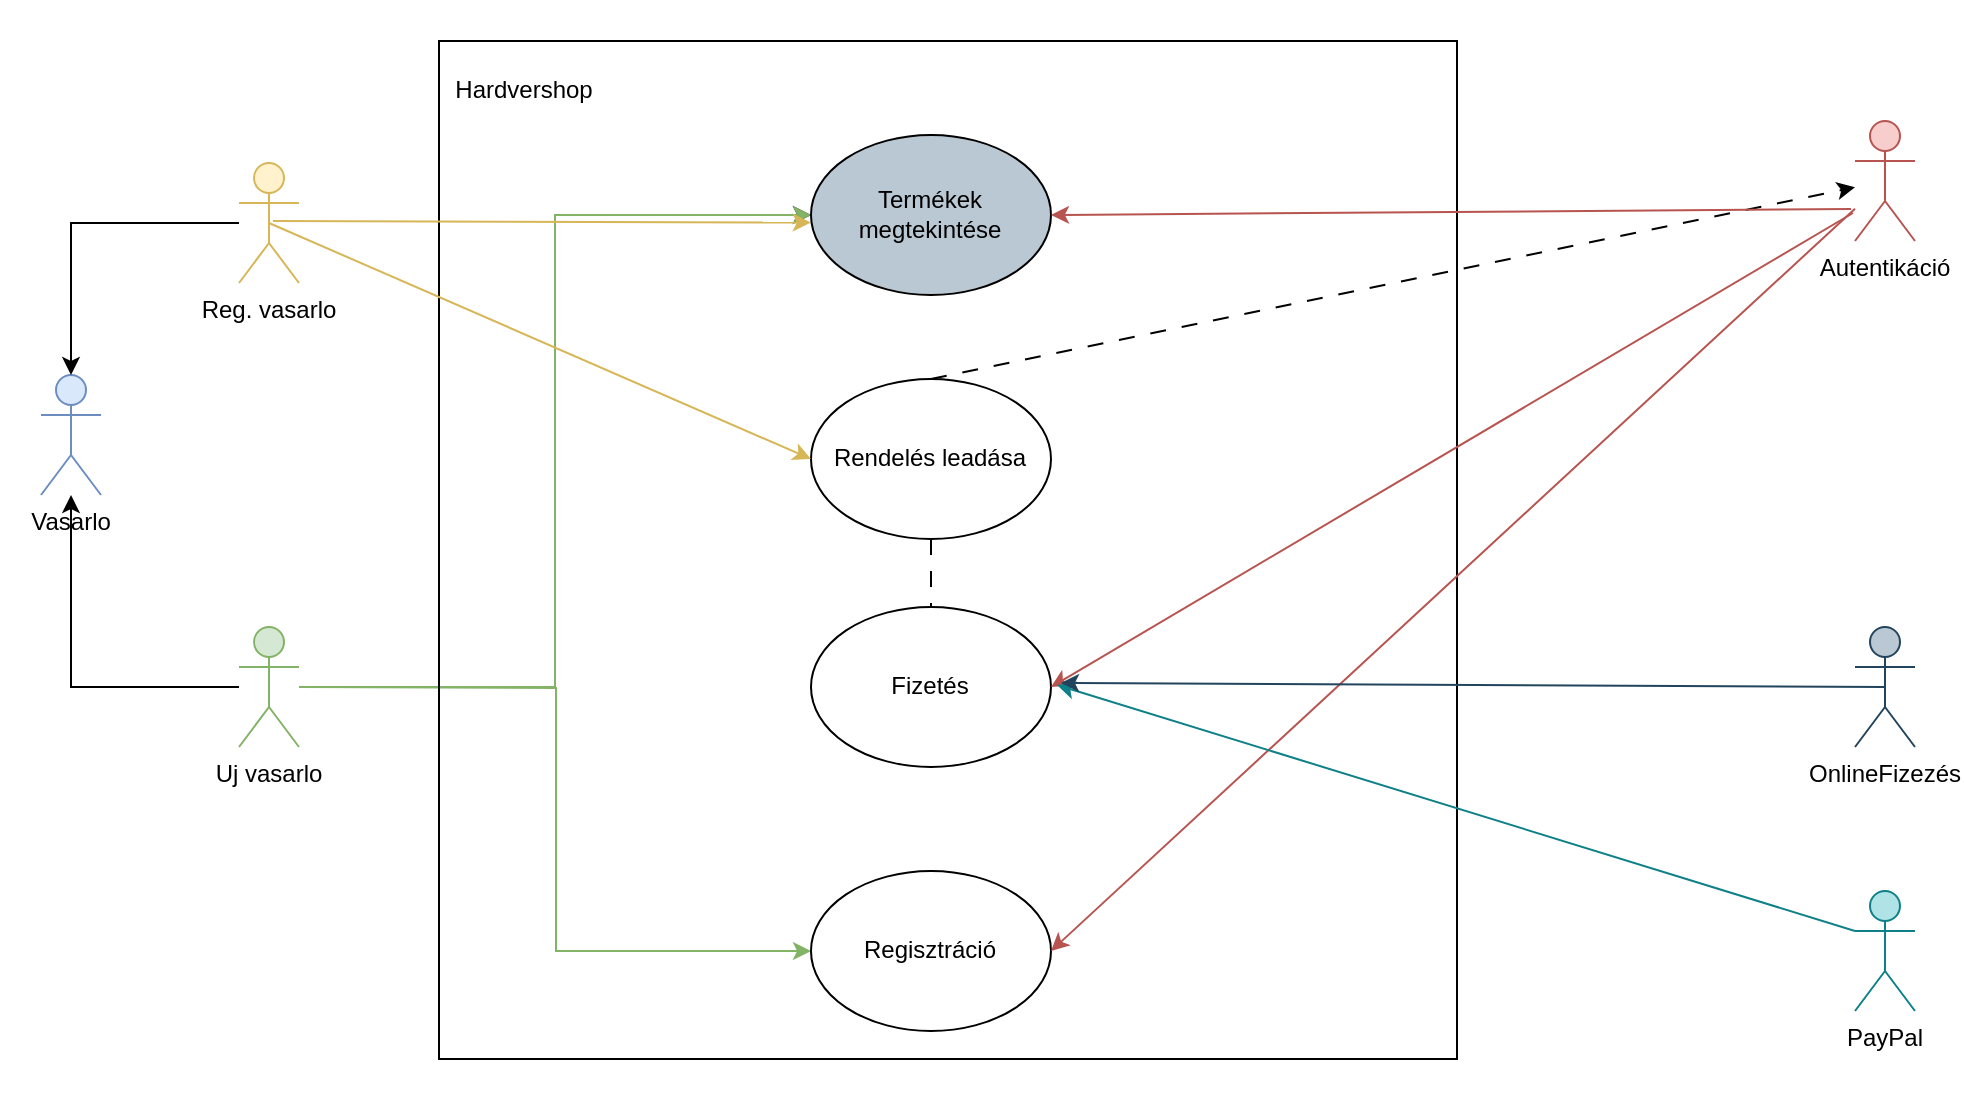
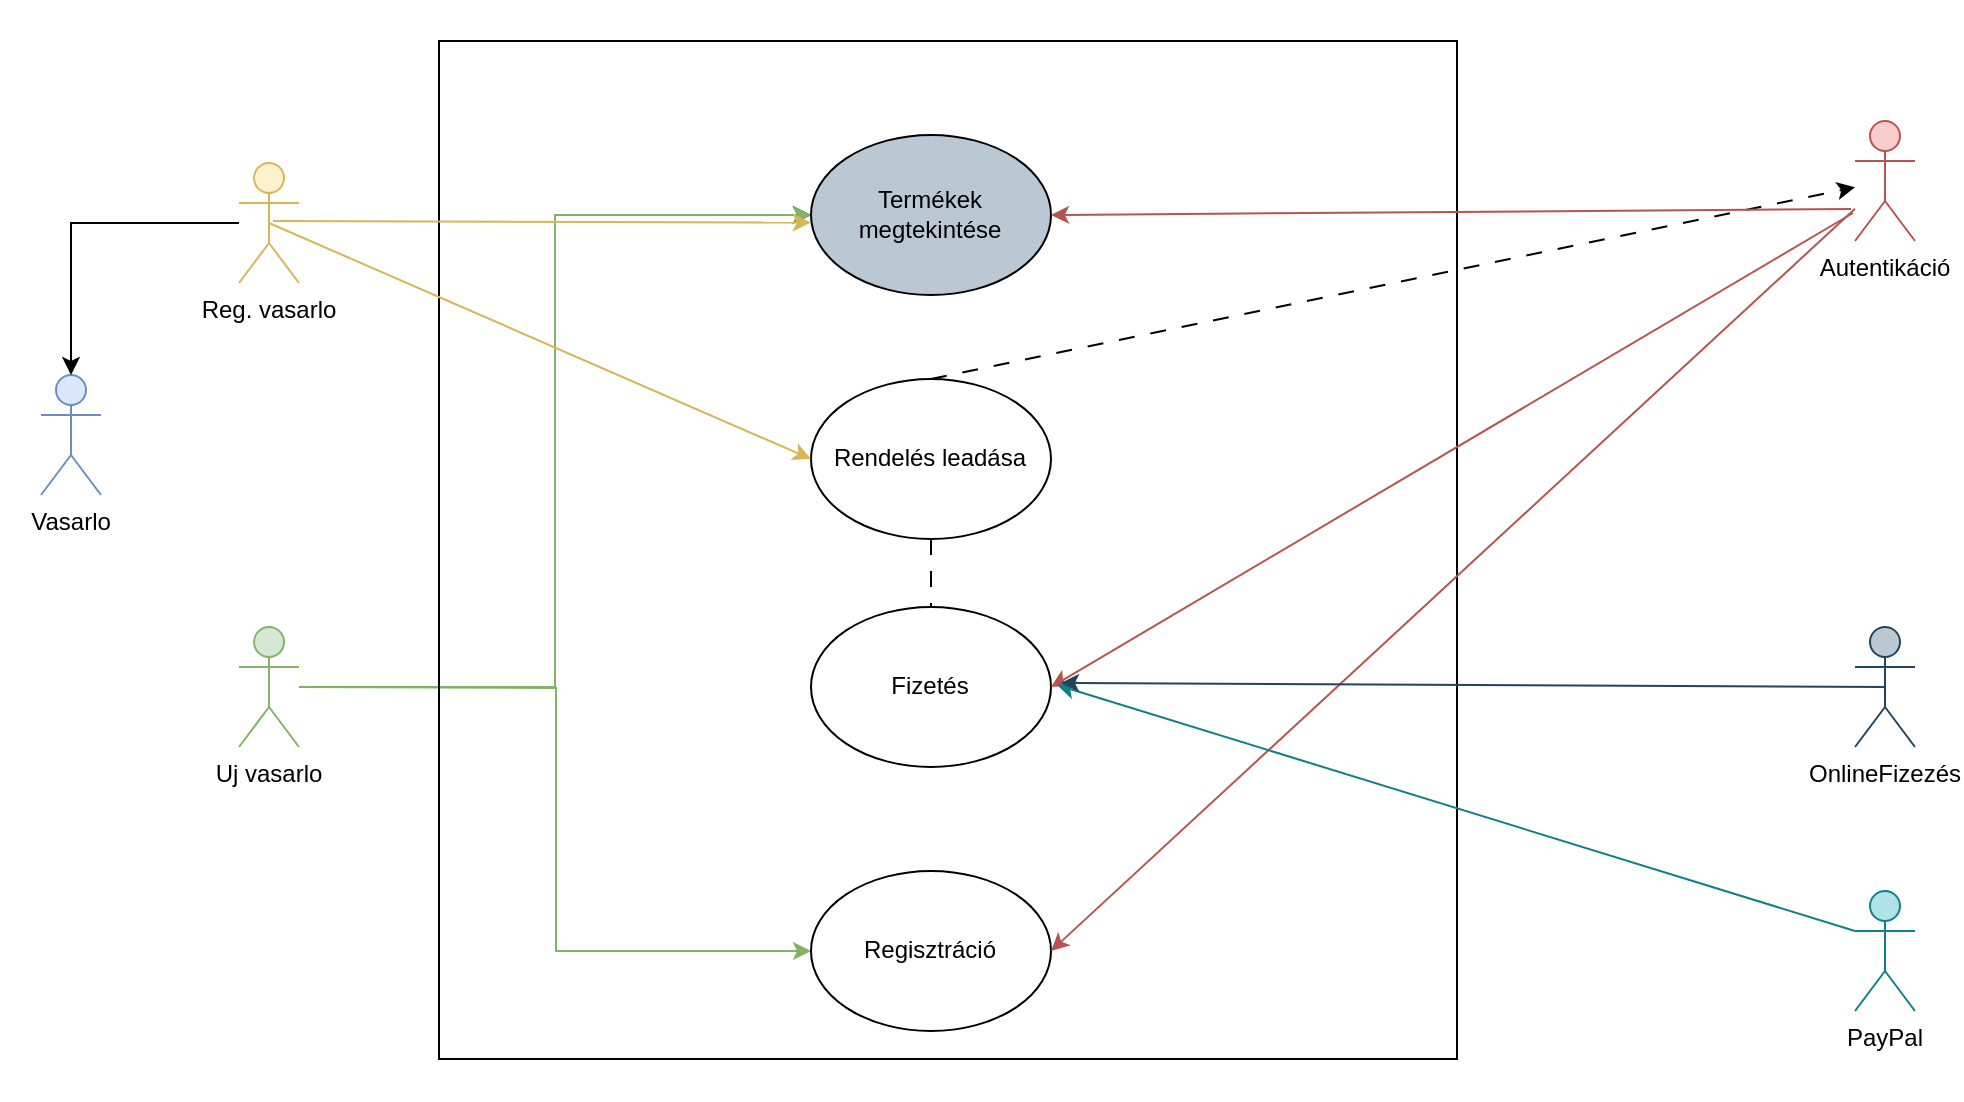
node "Hardvershop": removed
edge "Uj vasarlo" -> "Vasarlo": removed
